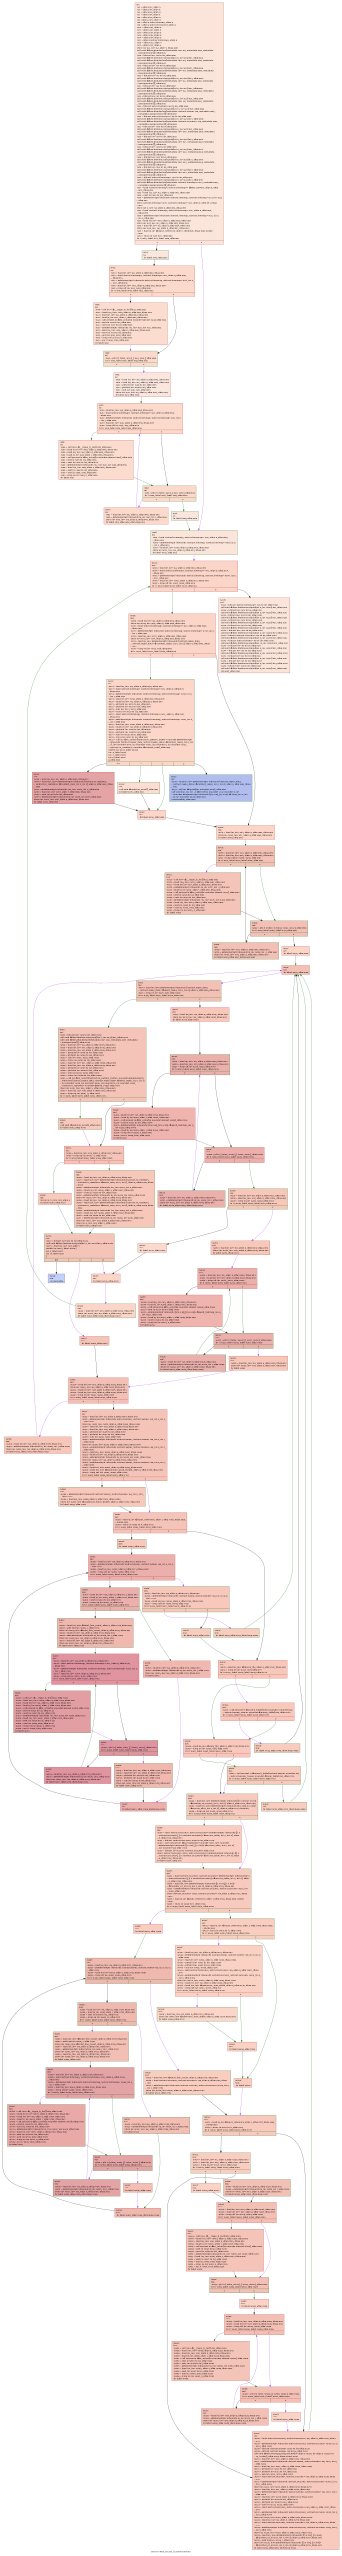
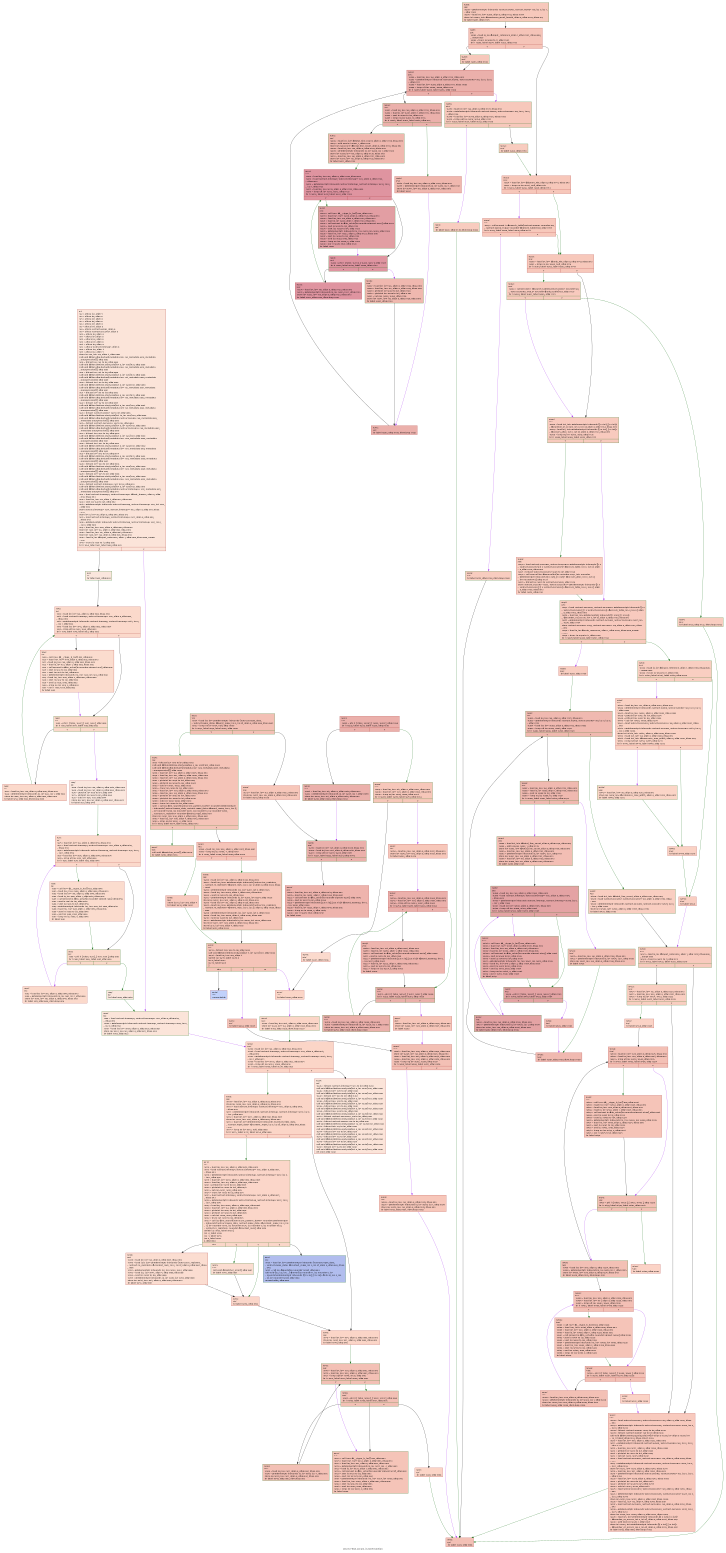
node "%138:": fillcolor #c32e3170 -> #f7b39670
node "%64:": added
edge "%152:" -> "%166:": reversed
edge "%172:" -> "%173:": removed
edge "%218:" -> "%231:": removed
edge "%194:" -> "%195:": removed
edge "%222:" -> "%231:": removed
edge "%476:" -> "%478:": added
node "%271:": removed
edge "%381:" -> "%427:": color purple -> darkgreen
edge "%481:" -> "%482:": now "%478:" -> "%482:"
